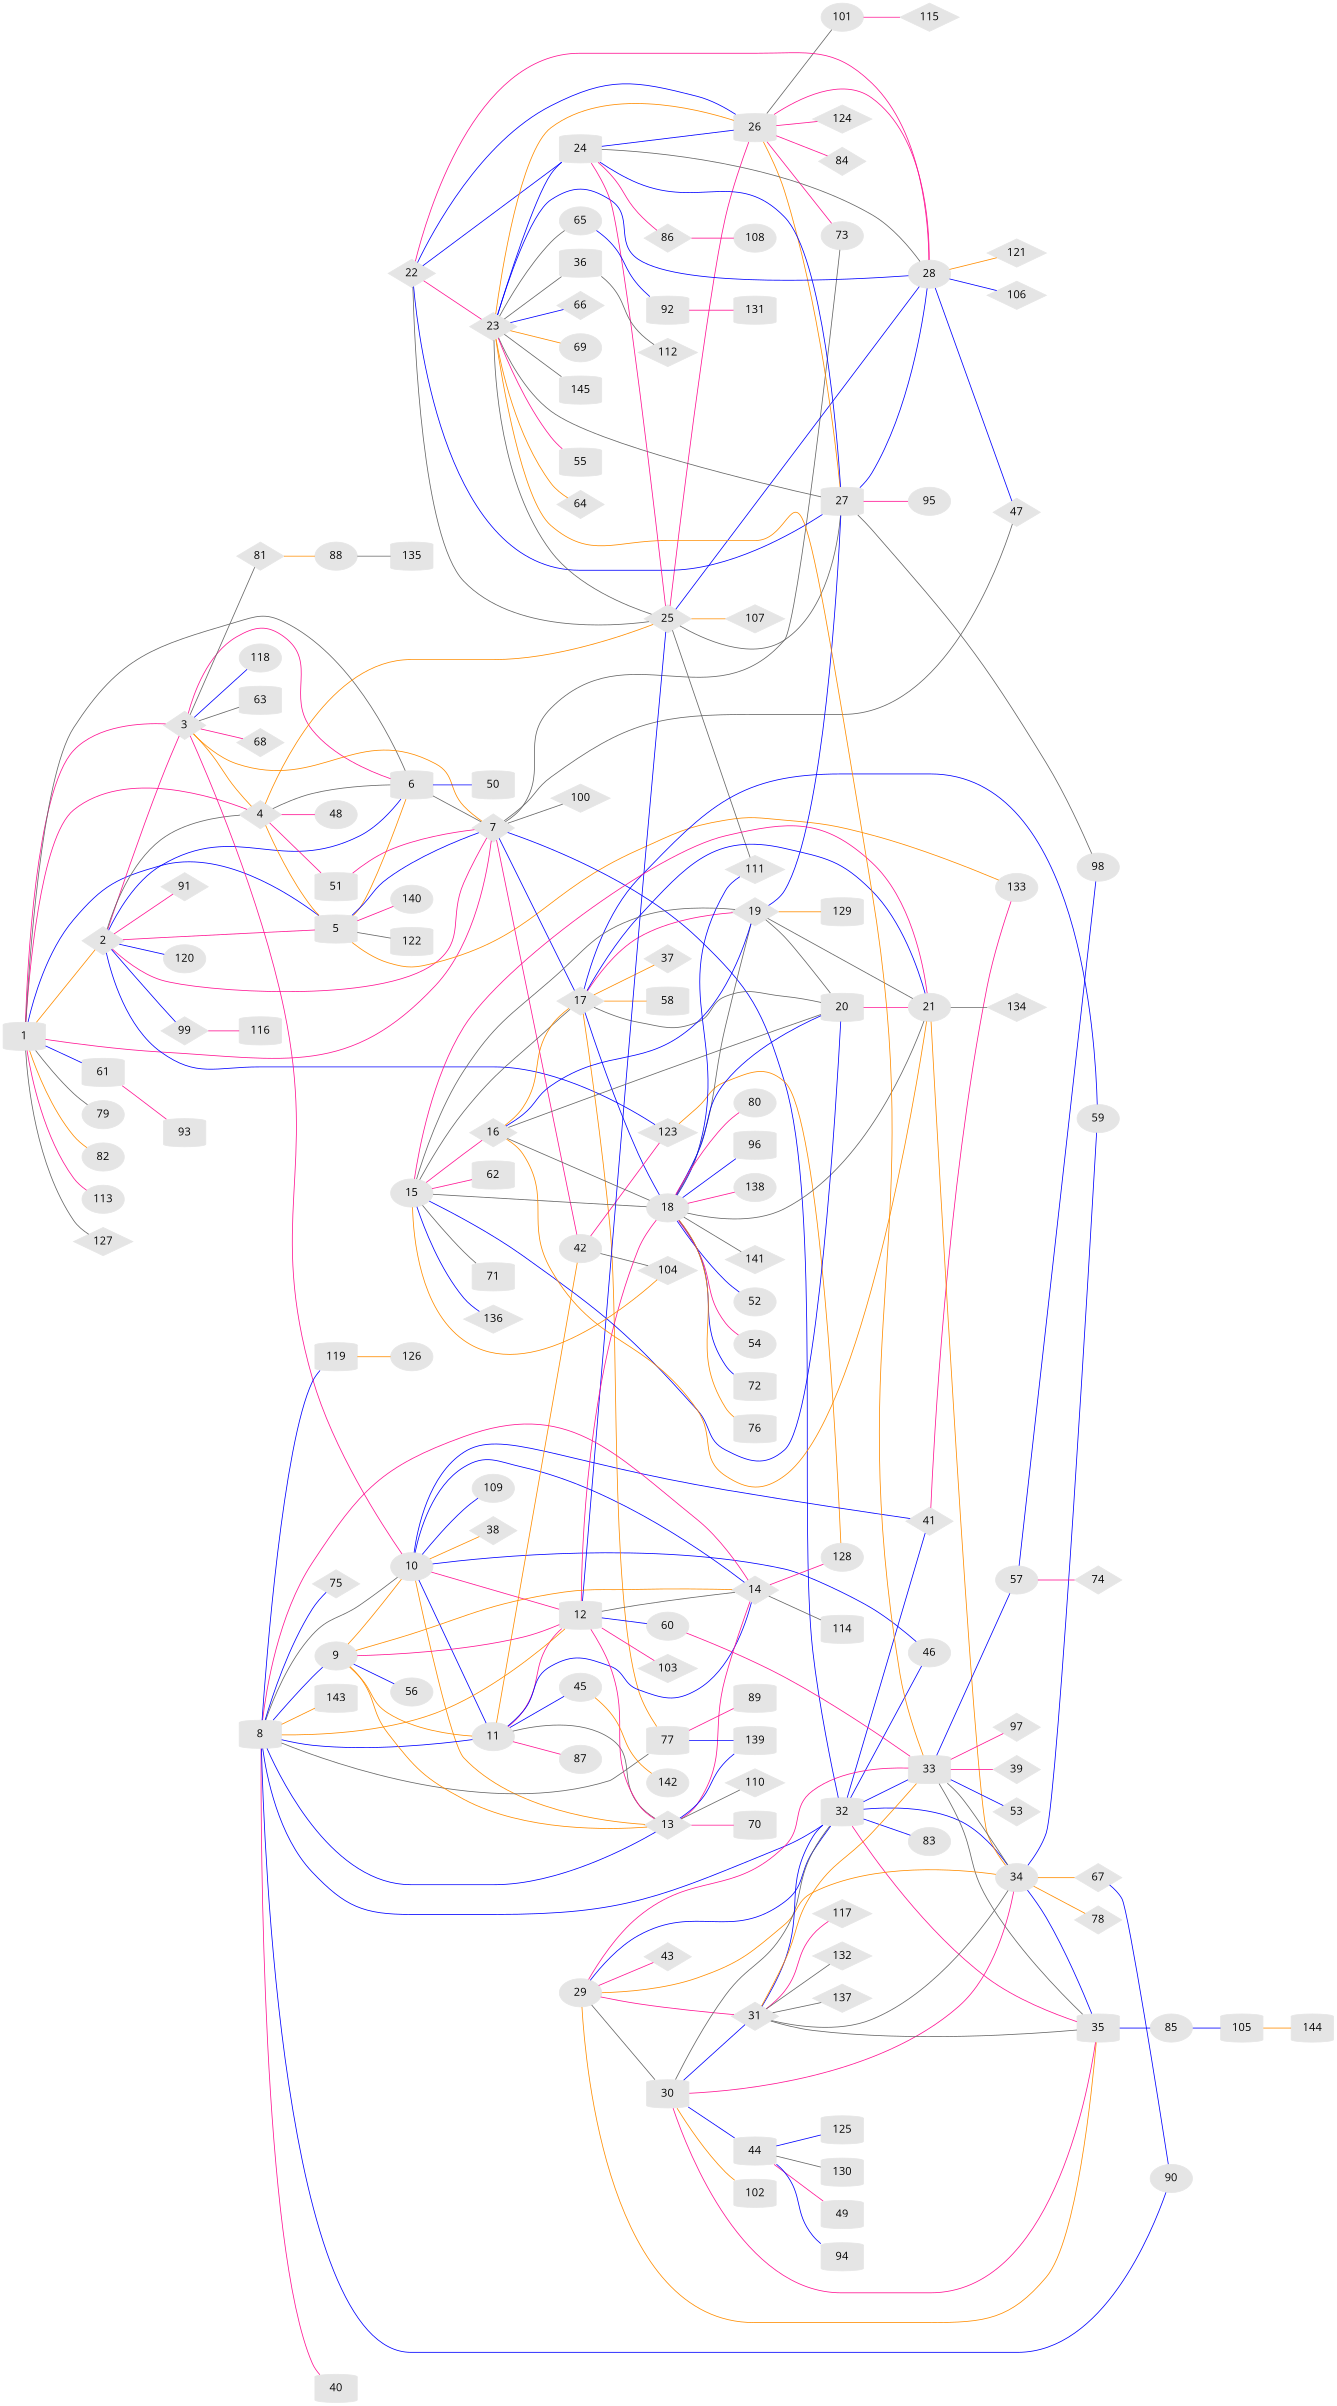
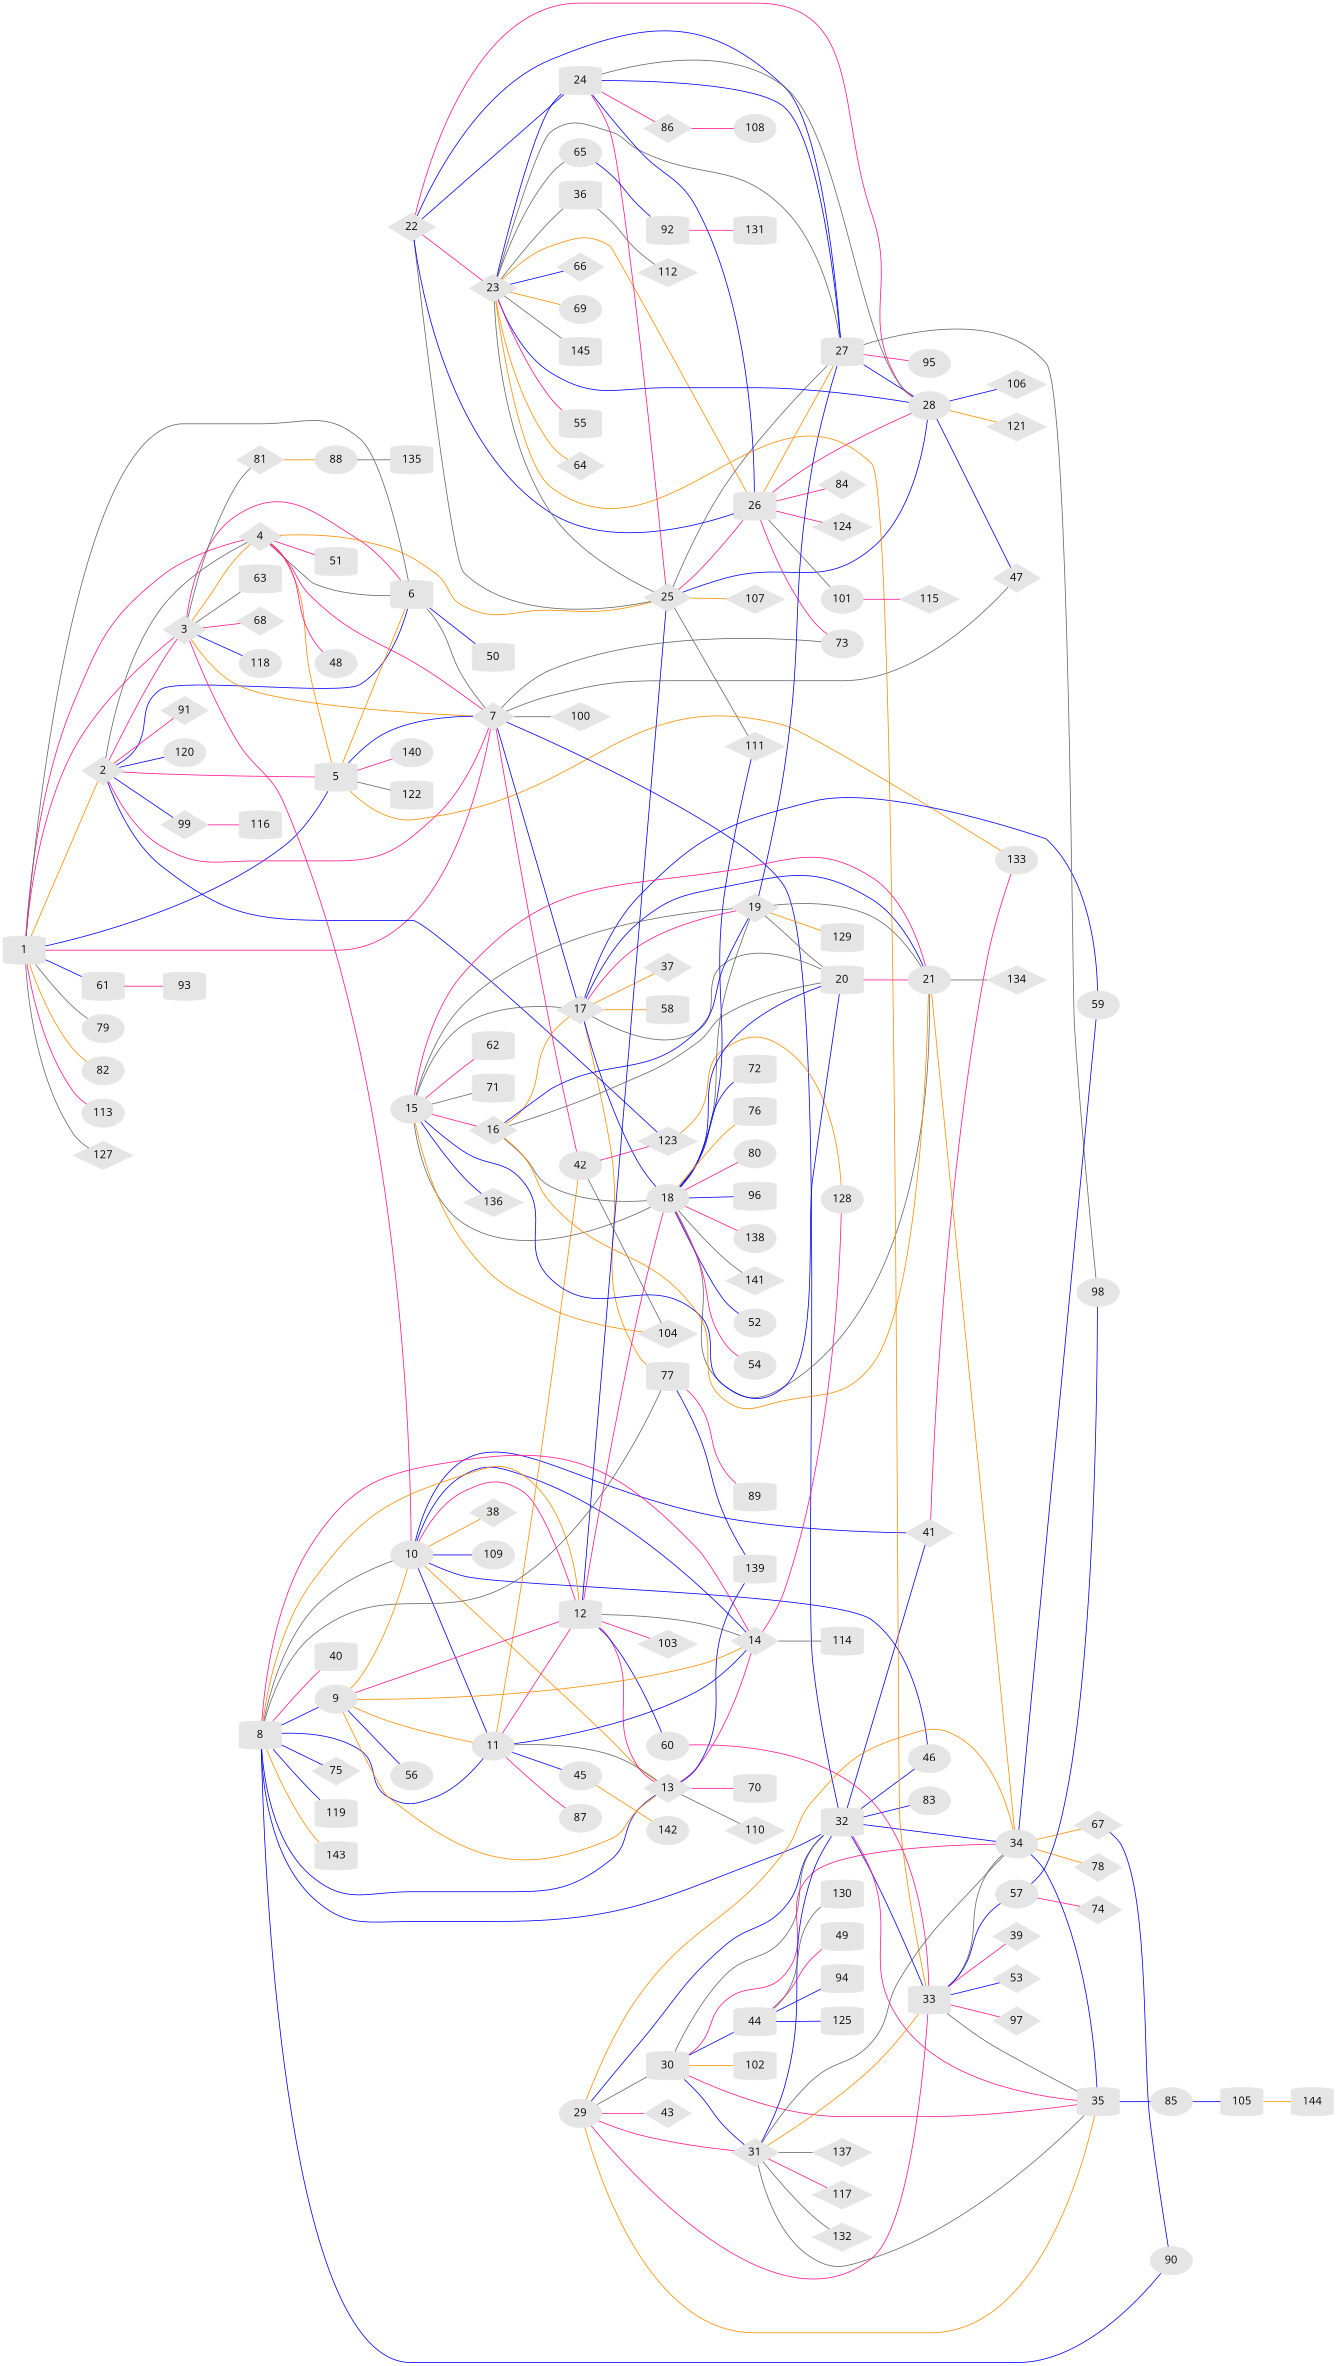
edge "7" -- "51": now "7" -- "4"
node "126": removed
